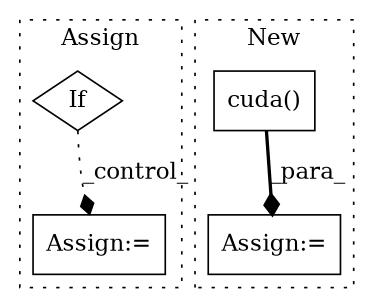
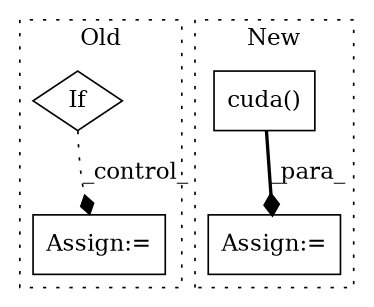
cluster "Assign": label "Assign" -> "Old"
